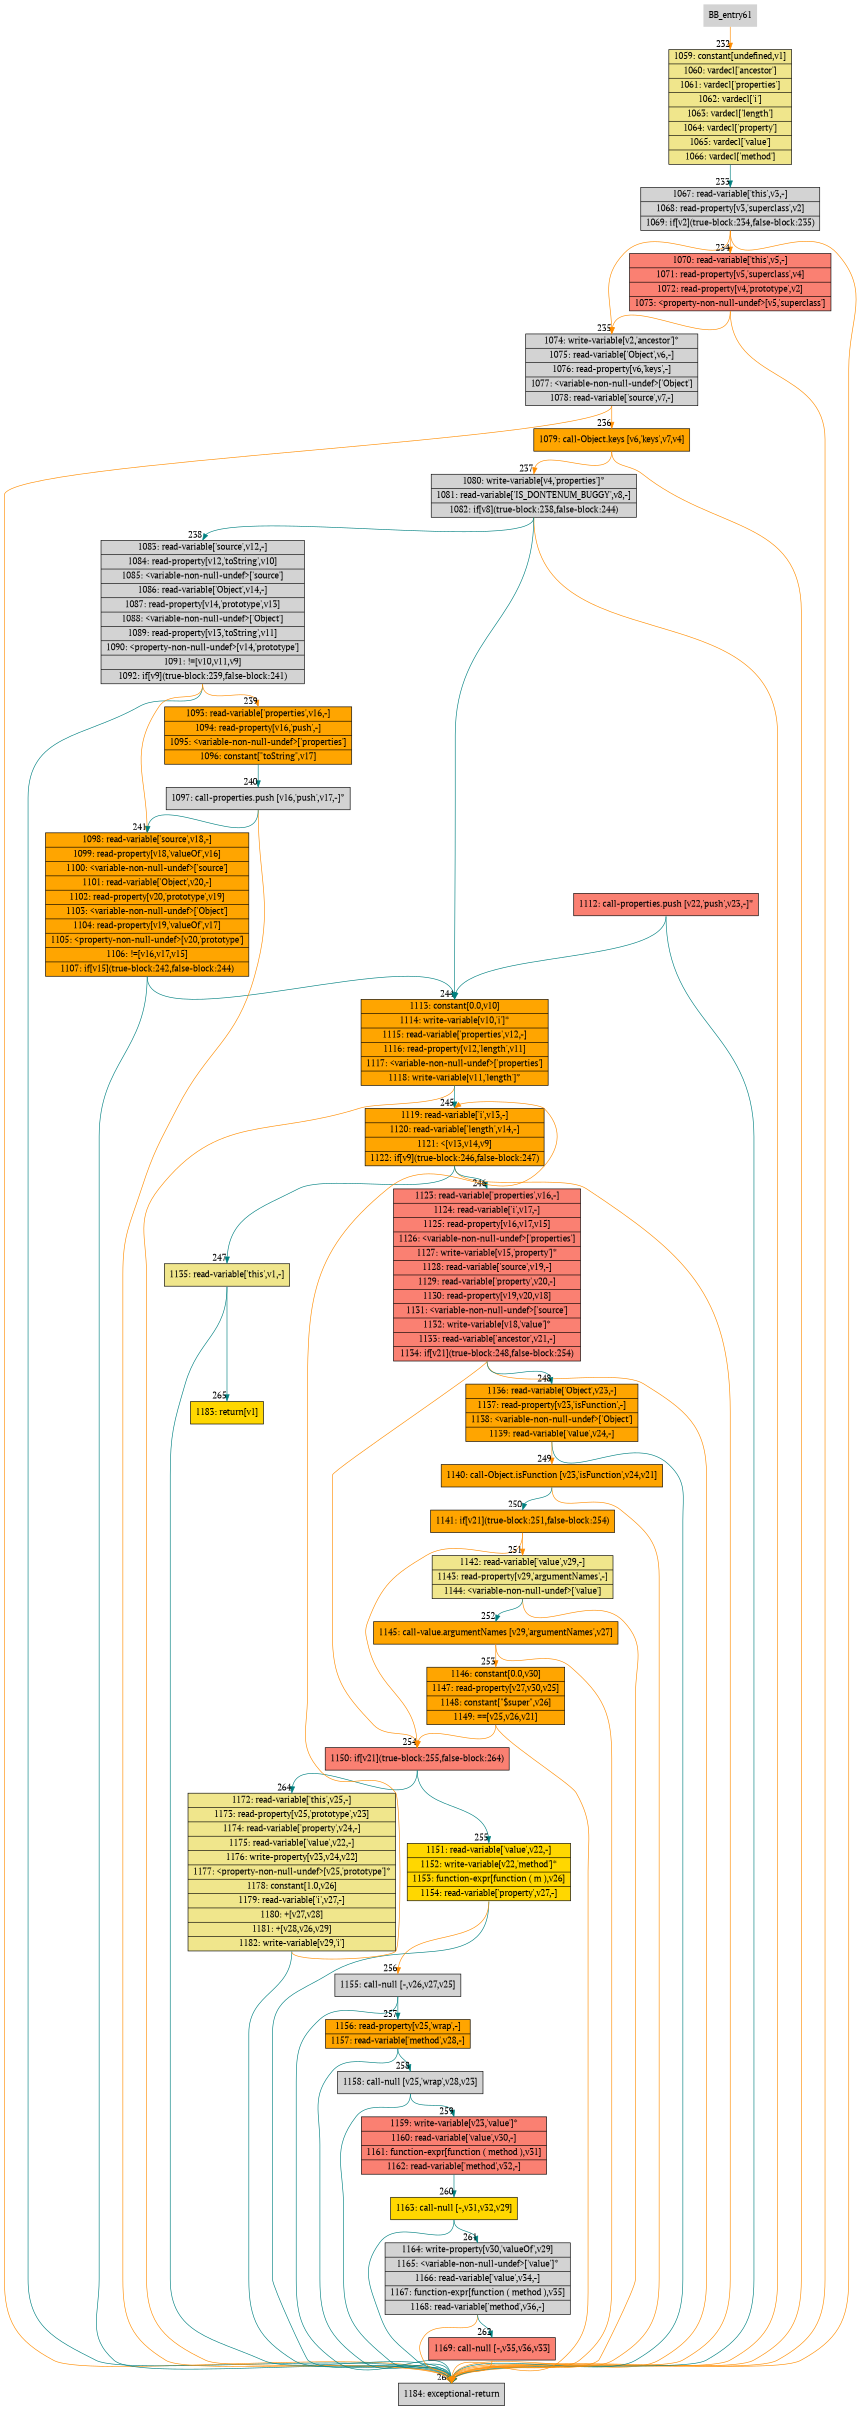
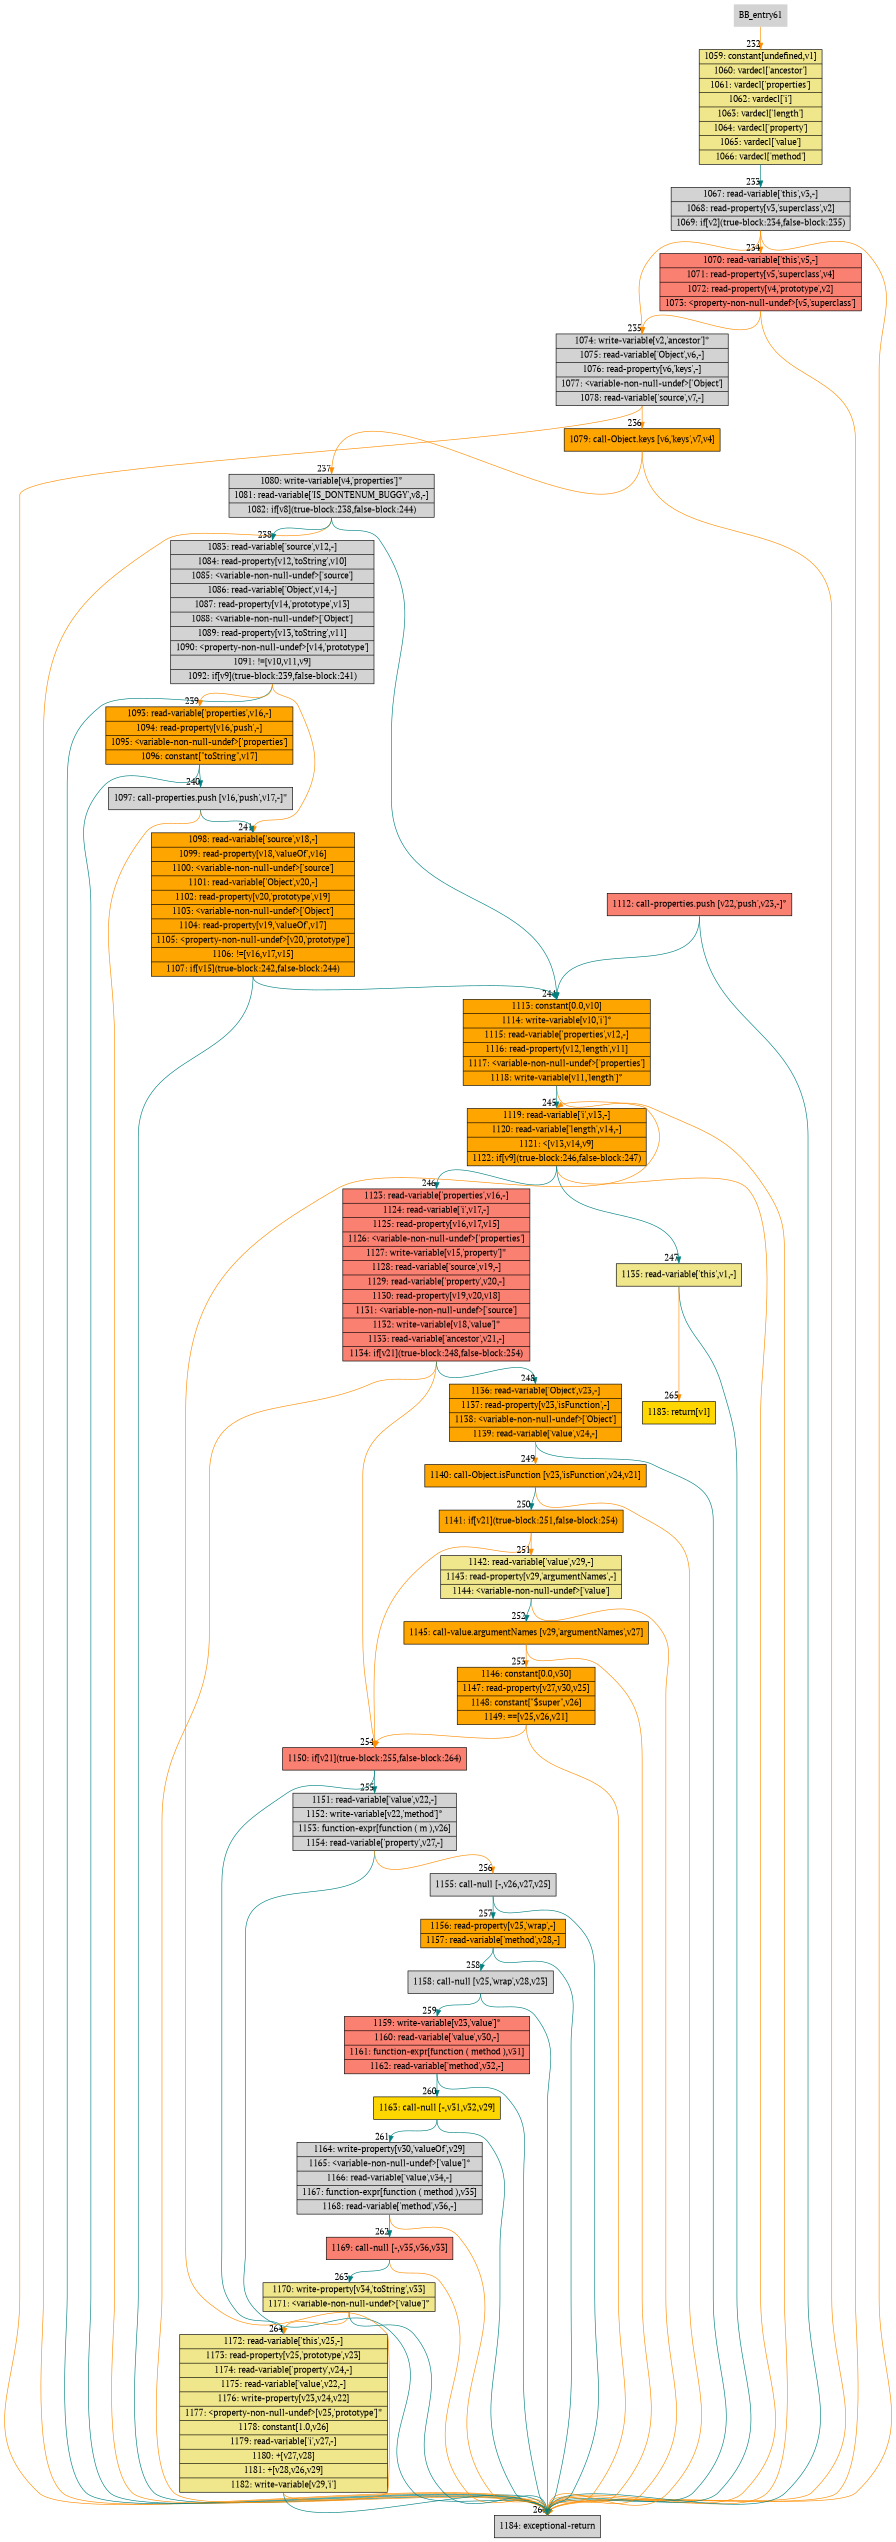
edge "1135: read-variable['this',v1,-]" -> "1183: return[v1]": color teal -> darkorange
edge "1093: read-variable['properties',v16,-]" -> "1184: exceptional-return": added
node "1151: read-variable['value',v22,-]": fillcolor gold -> lightgrey
edge "1159: write-variable[v23,'value']*" -> "1184: exceptional-return": added
node "1170: write-property[v34,'toString',v33]": added
